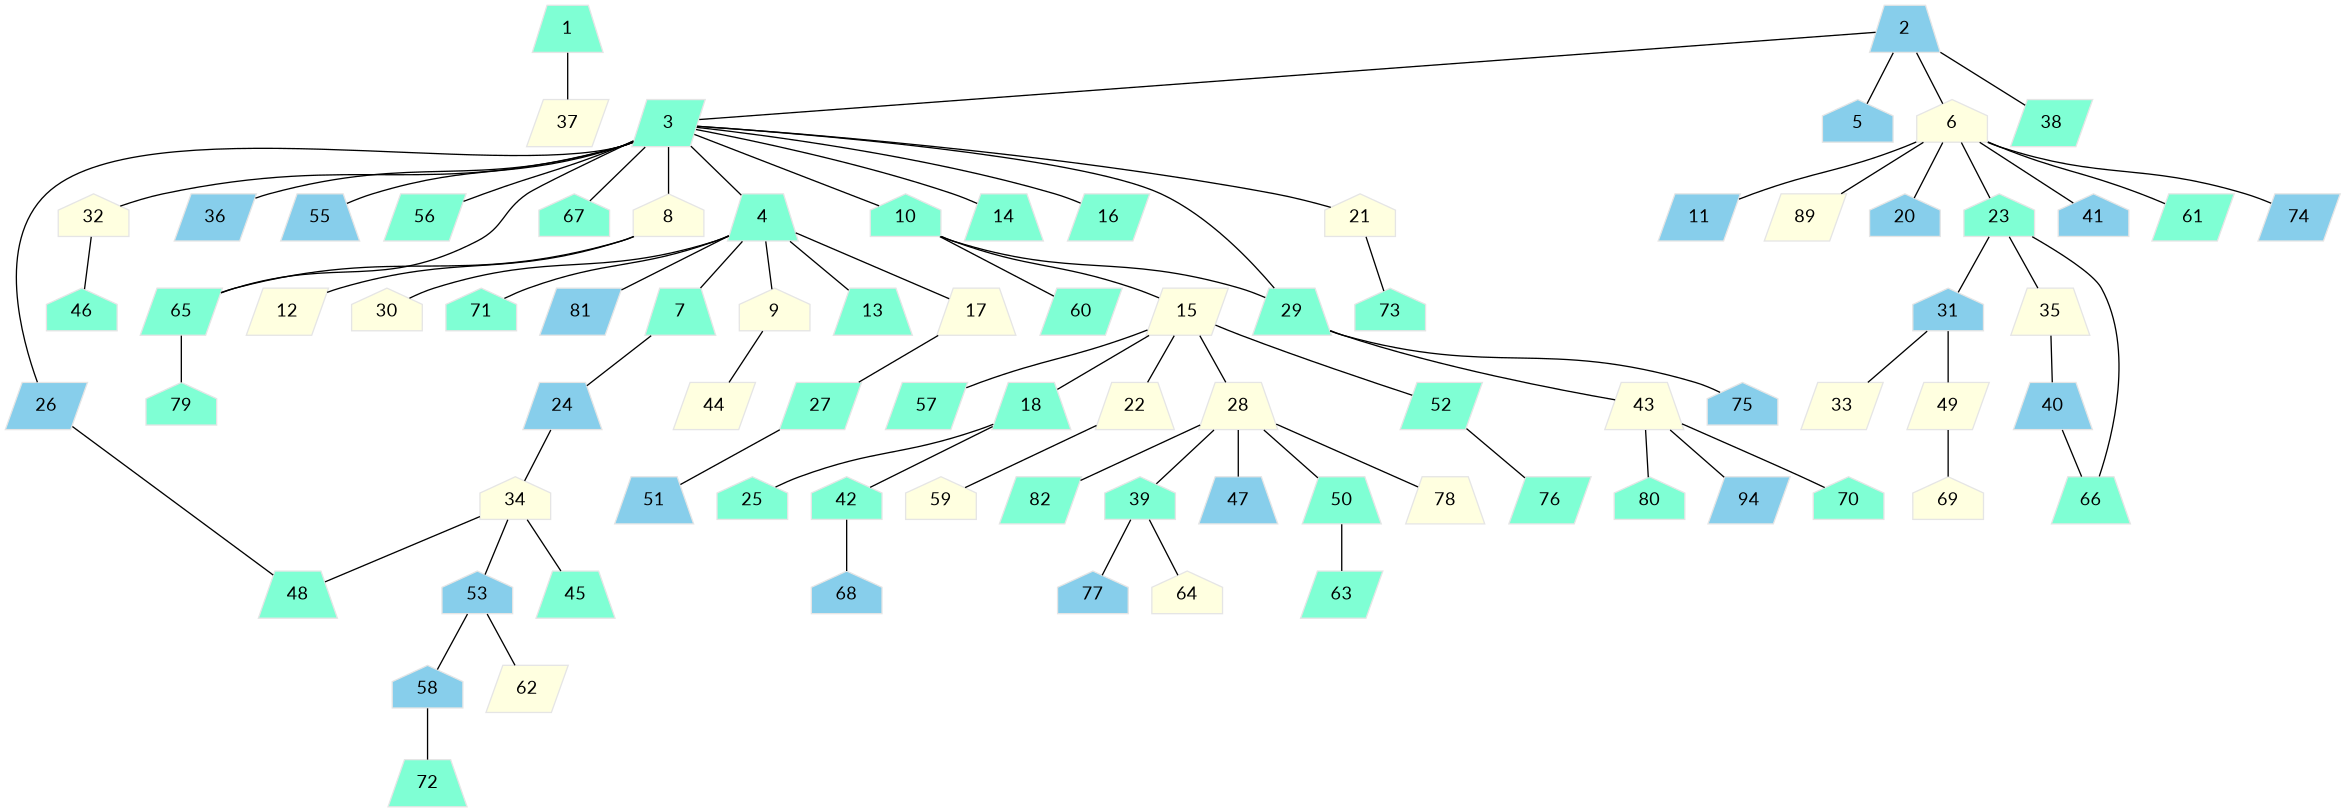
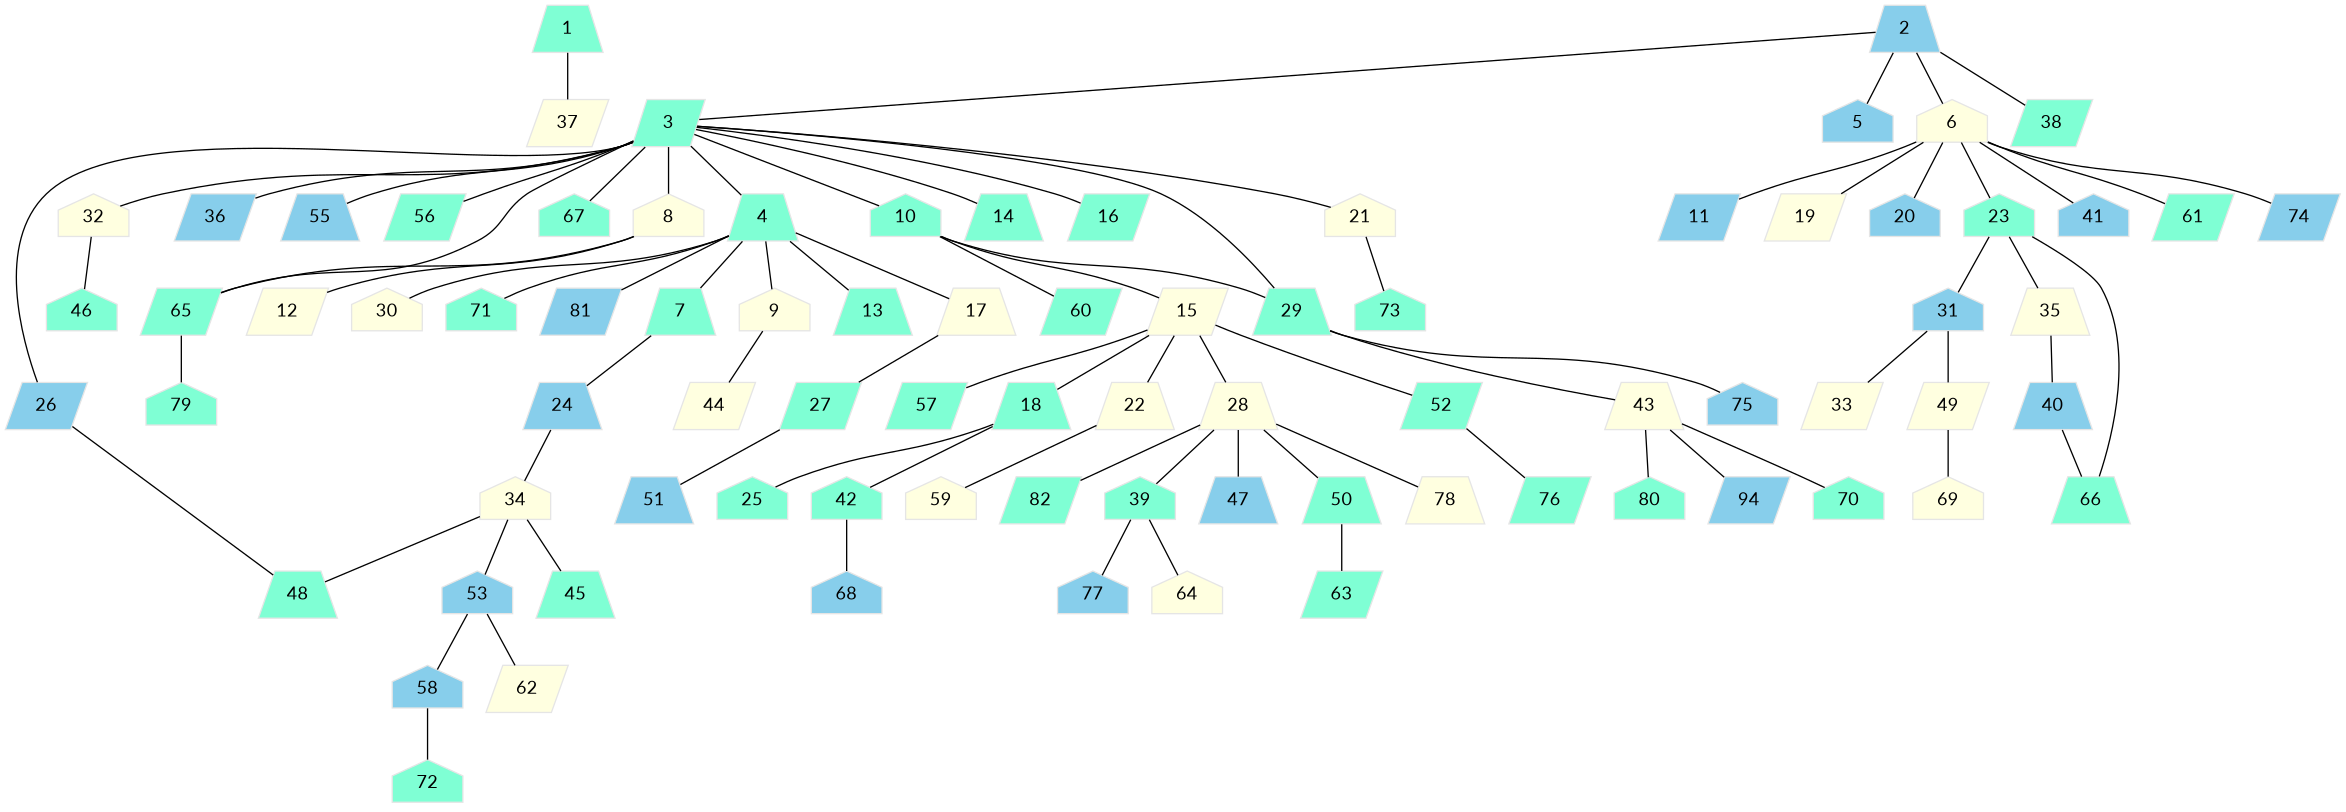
node "89": label "89" -> "19"
node "72": shape trapezium -> house
